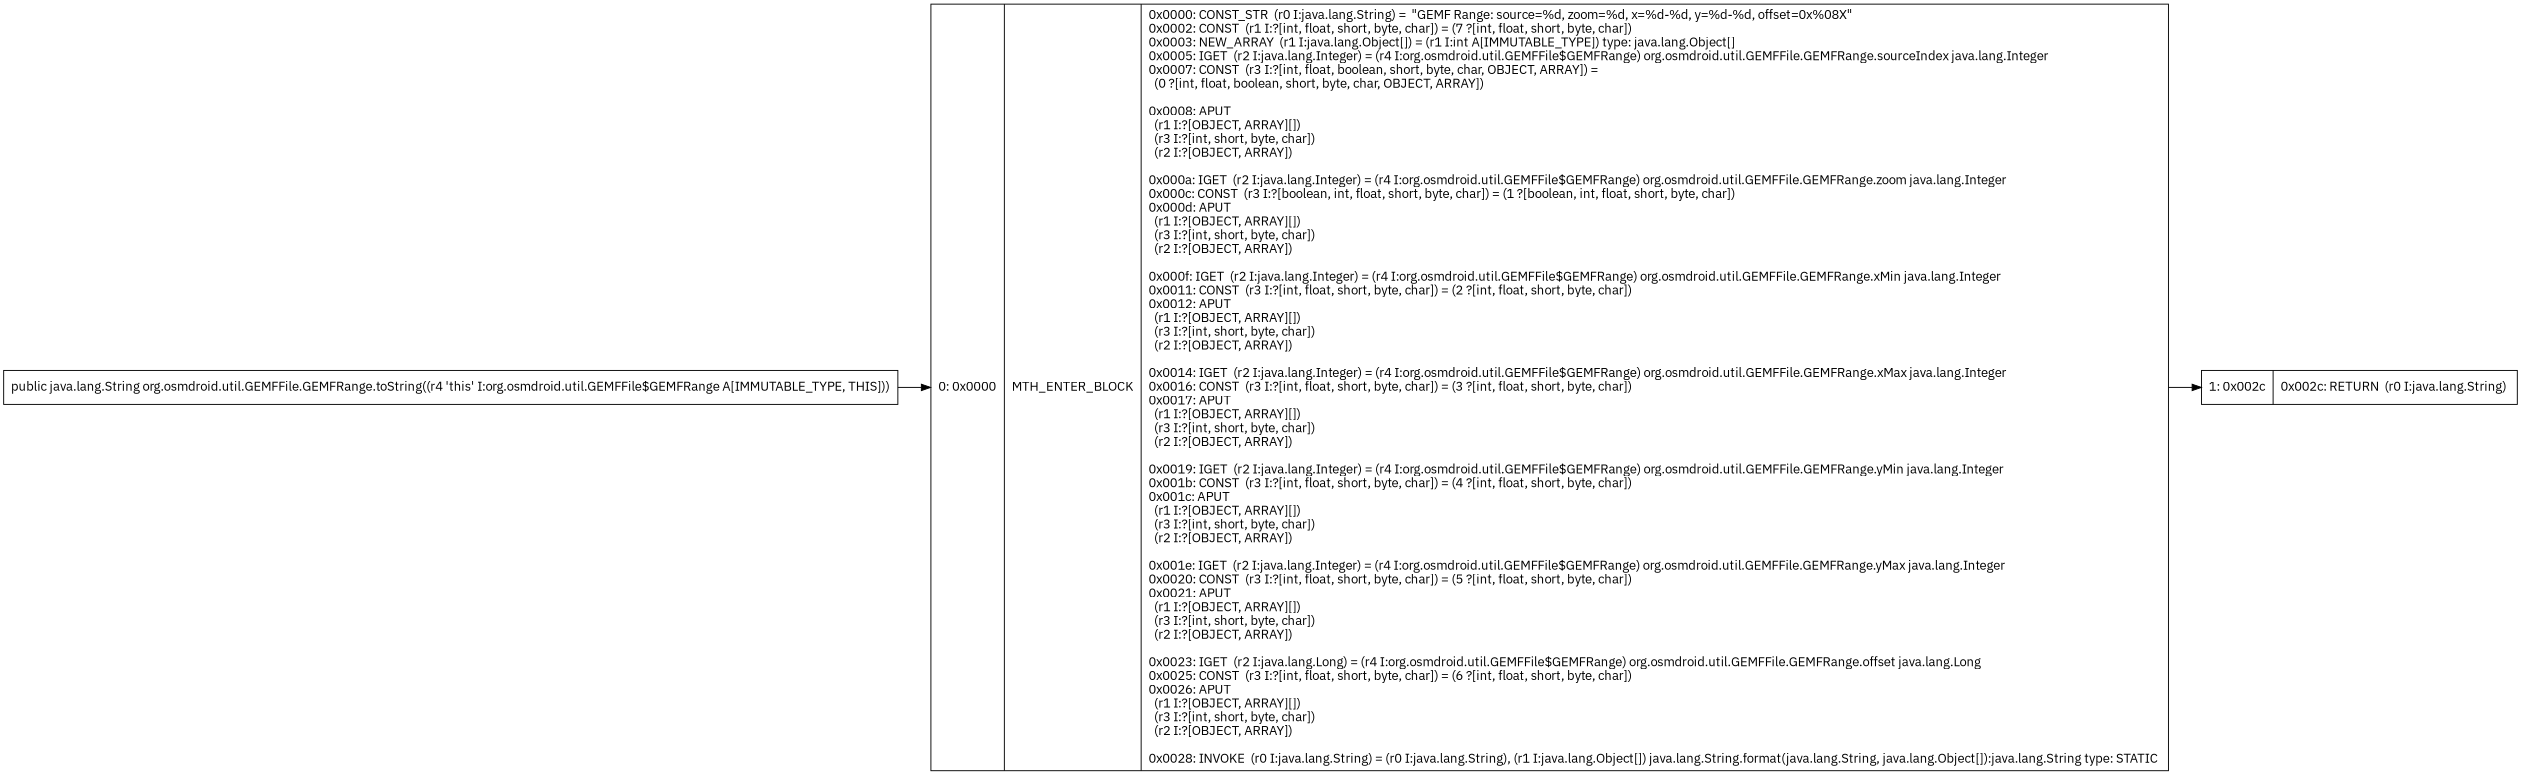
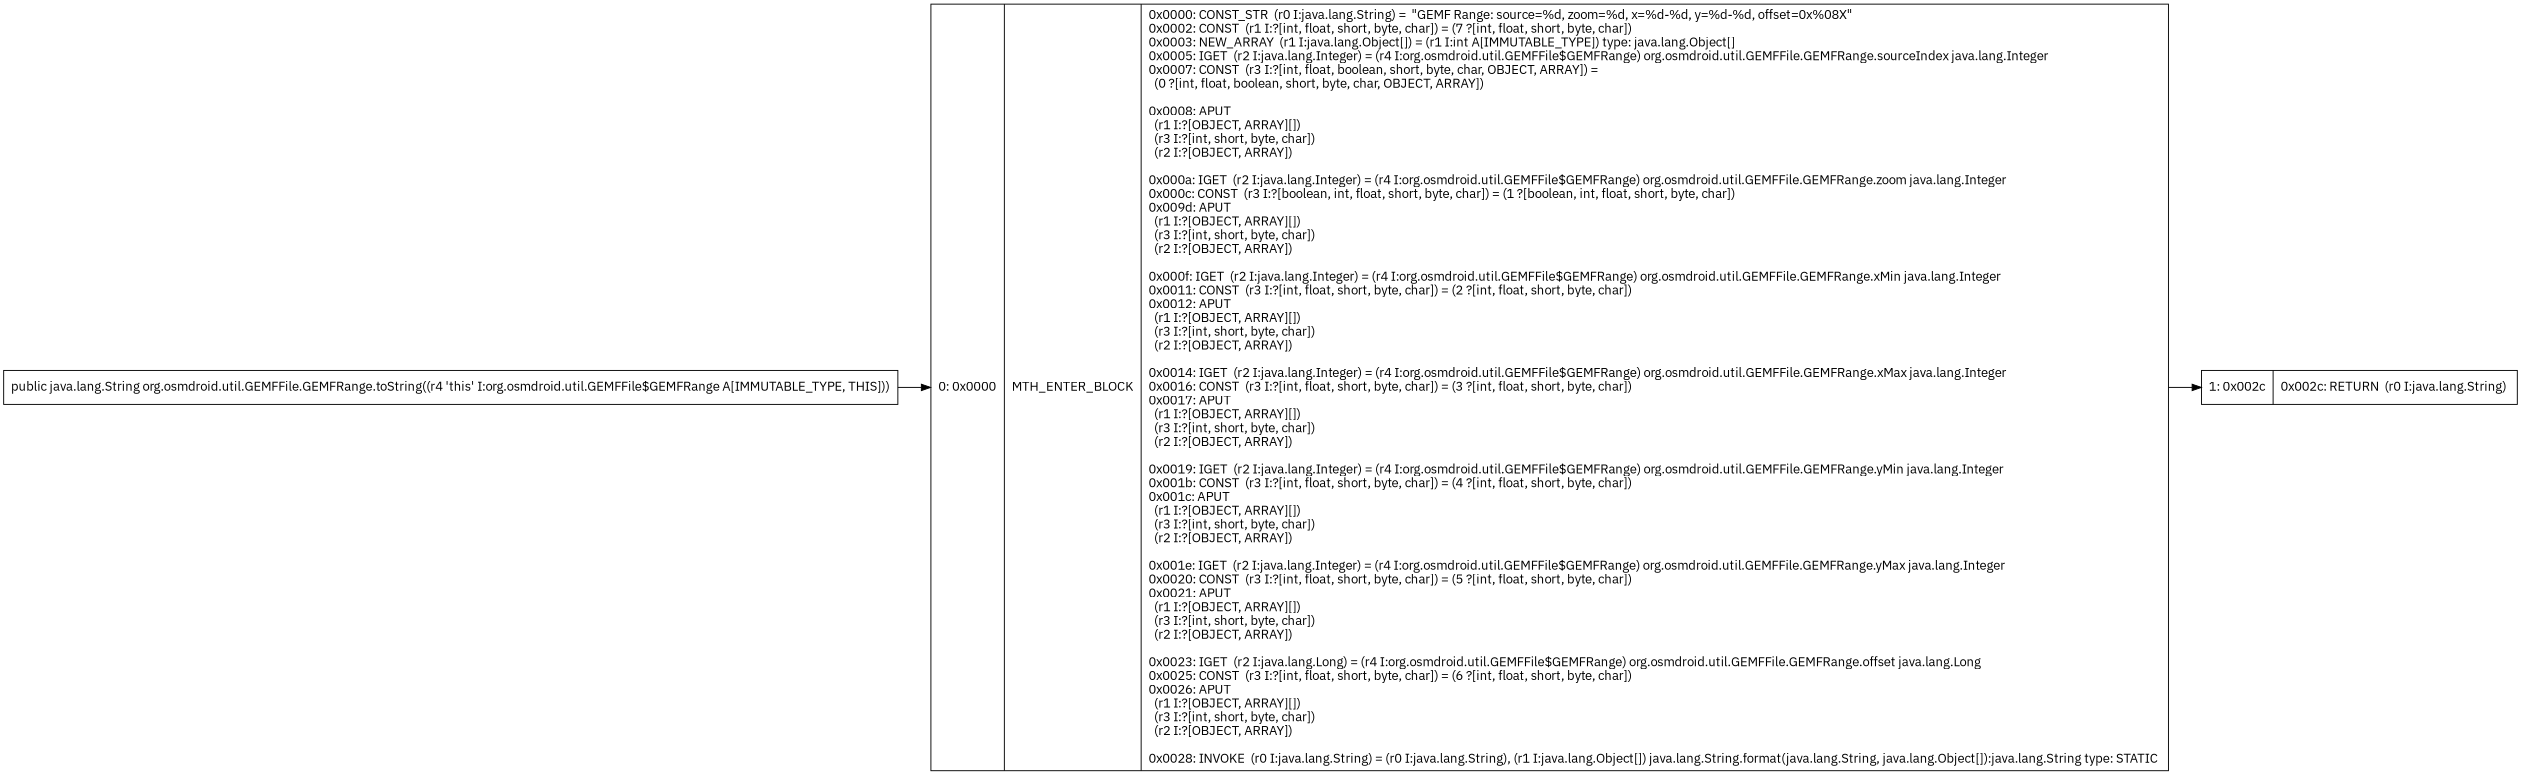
node "0: 0x0000": text "0x000d: APUT" -> "0x009d: APUT"
